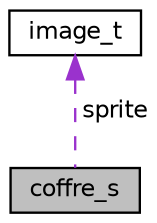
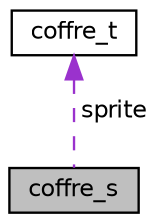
node "image_t": label "image_t" -> "coffre_t"
